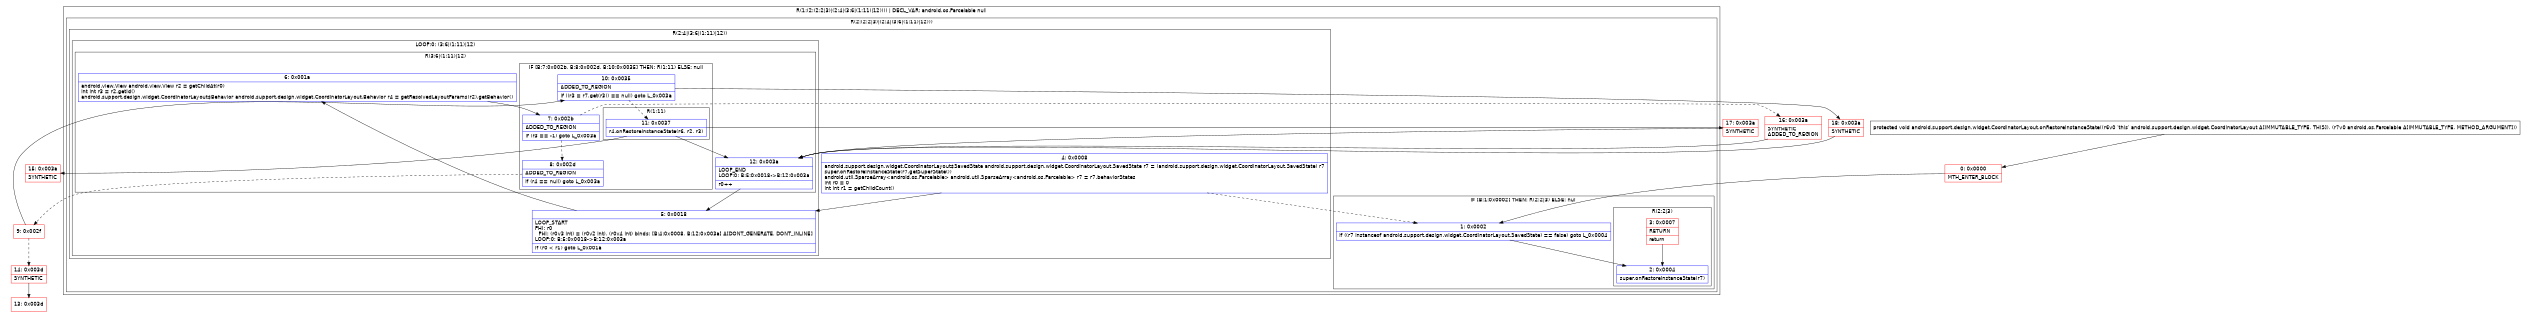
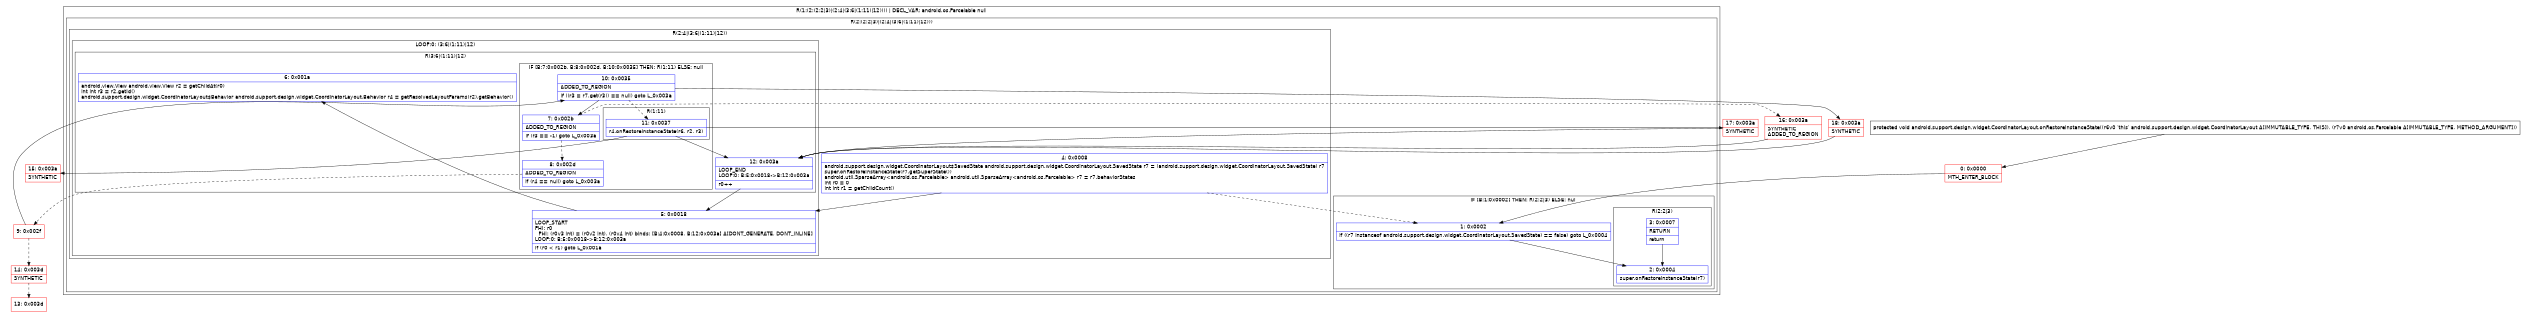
edge "6: 0x001a" -> "7: 0x002b": now "10: 0x0035" -> "7: 0x002b"
node "3: 0x0007": color red -> blue
edge "14: 0x003d" -> "13: 0x003d": style solid -> dashed
